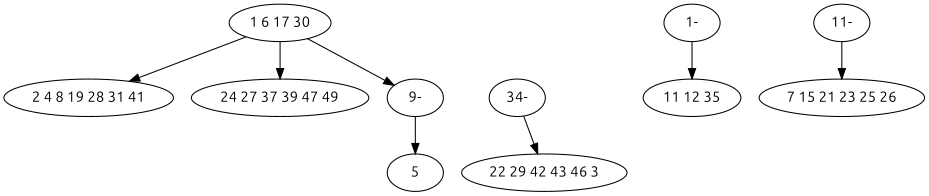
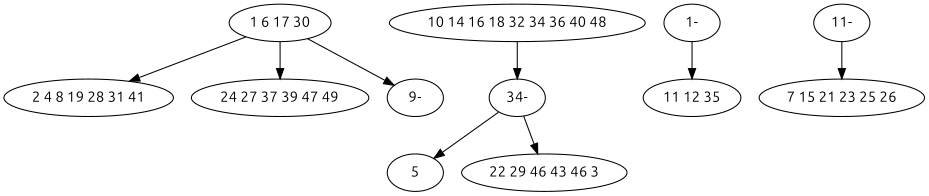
node "10 14 16 18 32 34 36 40 48": added
edge "9-" -> "5": now "34-" -> "5"
node "22 29 42 43 46 3": label "22 29 42 43 46 3" -> "22 29 46 43 46 3"
